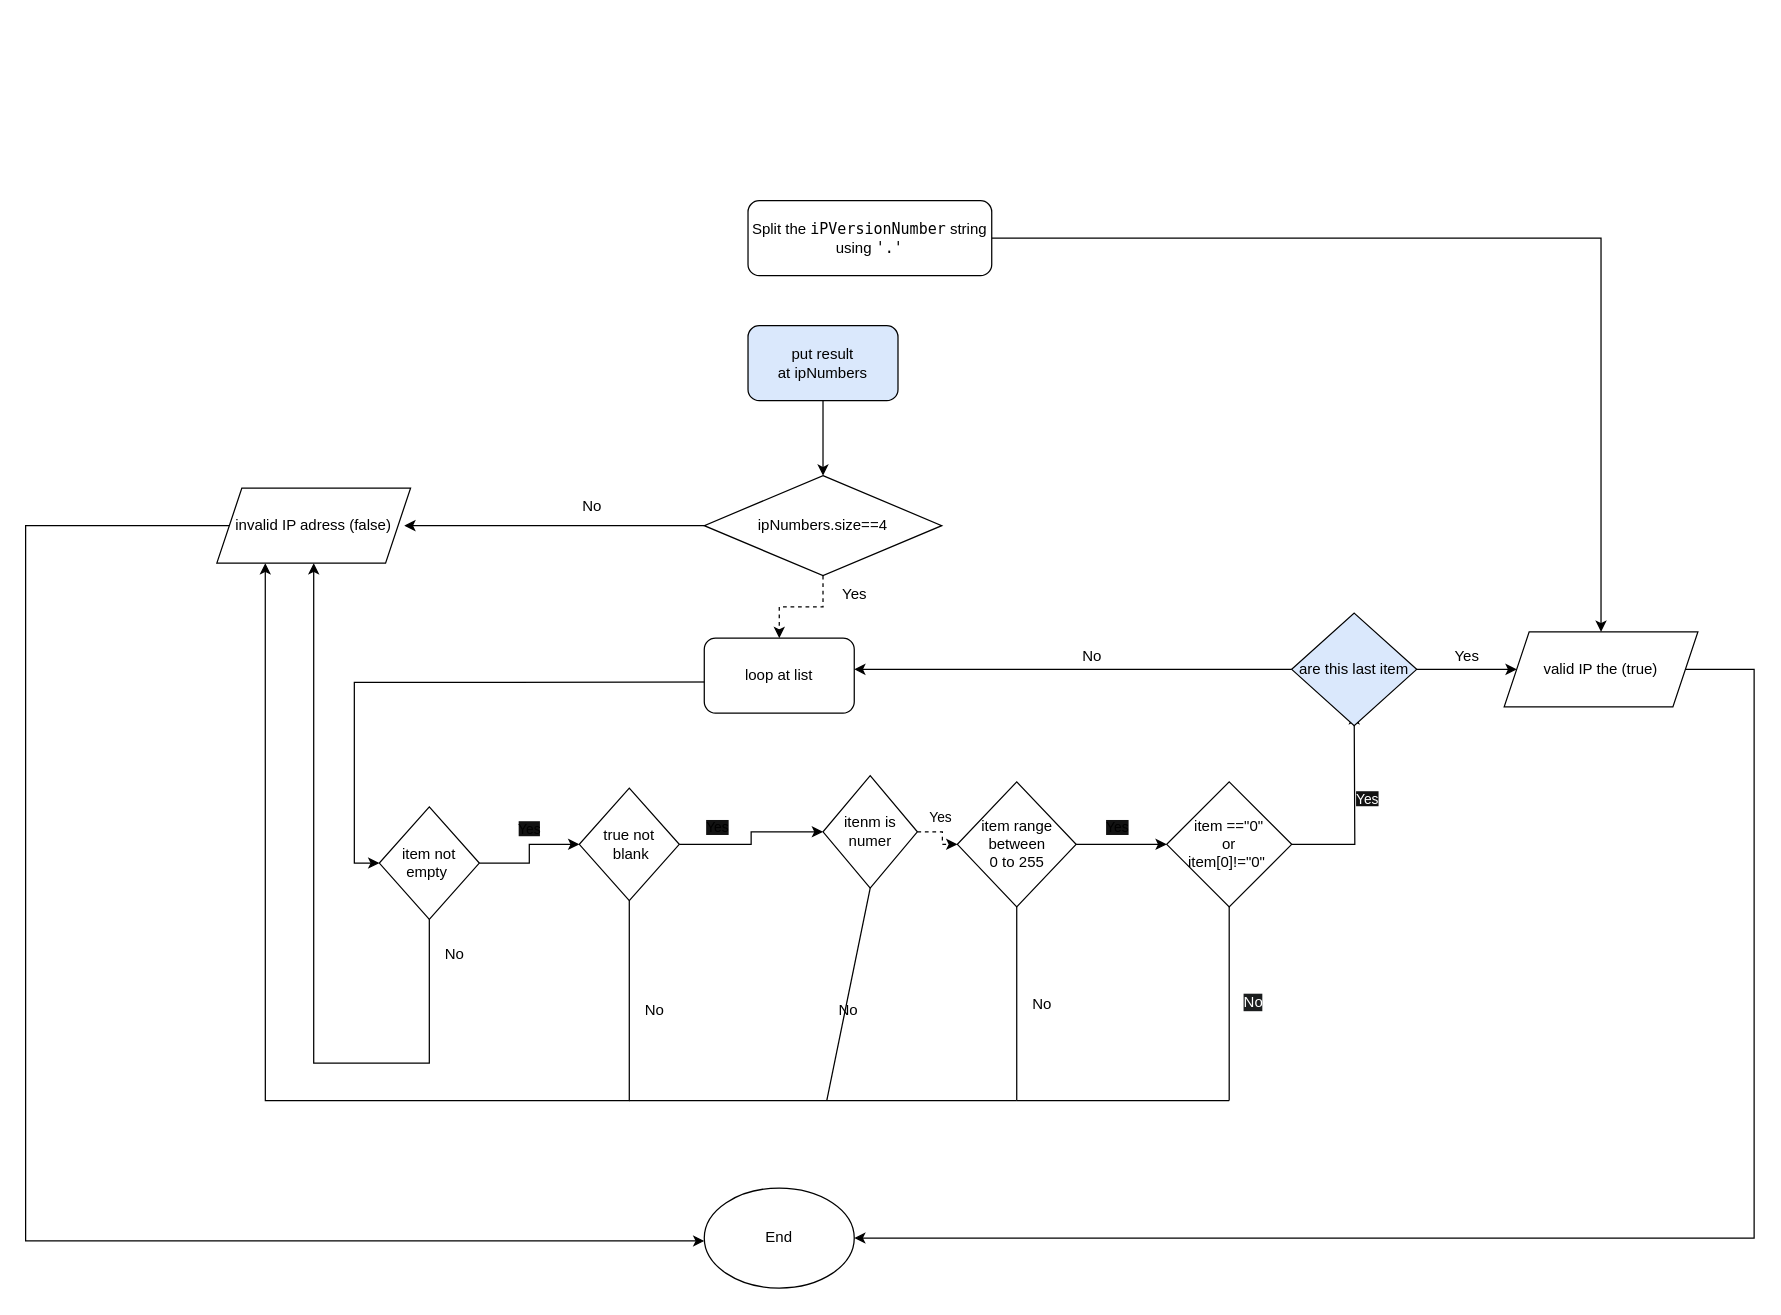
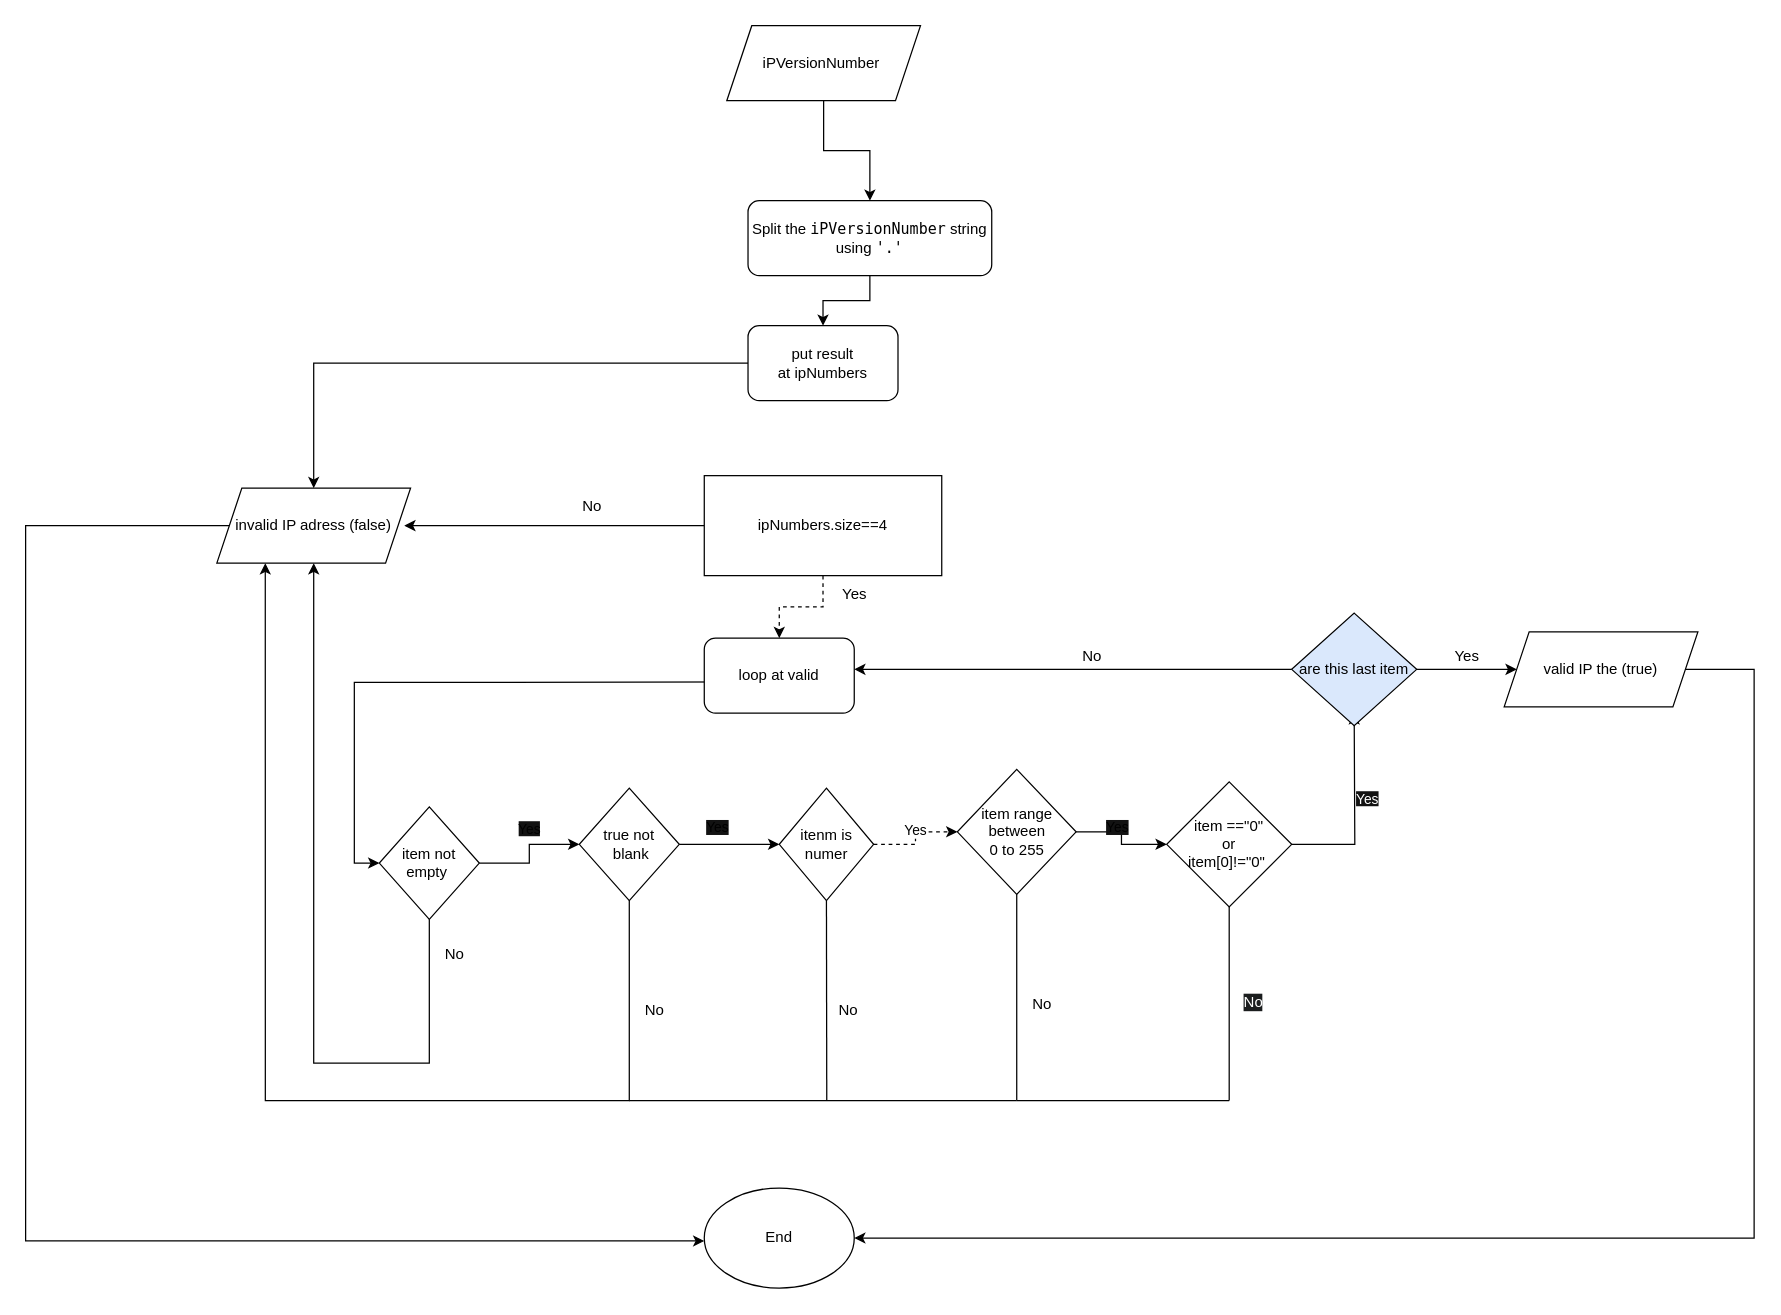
node "iPVersionNumber": added
edge "iPVersionNumber" -> "Split the iPVersionNumber string using '.'": added
edge "Split the iPVersionNumber string using '.'" -> "valid IP the (true)": now "Split the iPVersionNumber string using '.'" -> "put result at ipNumbers"
node "put result at ipNumbers": fillcolor #dae8fc -> #ffffff
edge "put result at ipNumbers" -> "ipNumbers.size==4": now "put result at ipNumbers" -> "invalid IP adress (false)"
node "ipNumbers.size==4": shape diamond -> rectangle
node "loop at list": label "loop at list" -> "loop at valid"
node "itenm is numer": moved (870, 832) -> (827, 844)
node "item range between 0 to 255": moved (1017, 844) -> (1017, 832)
